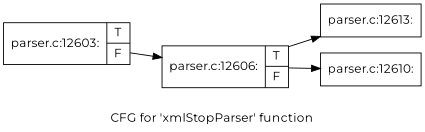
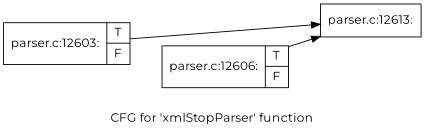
edge "parser.c:12603:" -> "parser.c:12606:": now "parser.c:12603:" -> "parser.c:12613:"
node "parser.c:12610:": removed
